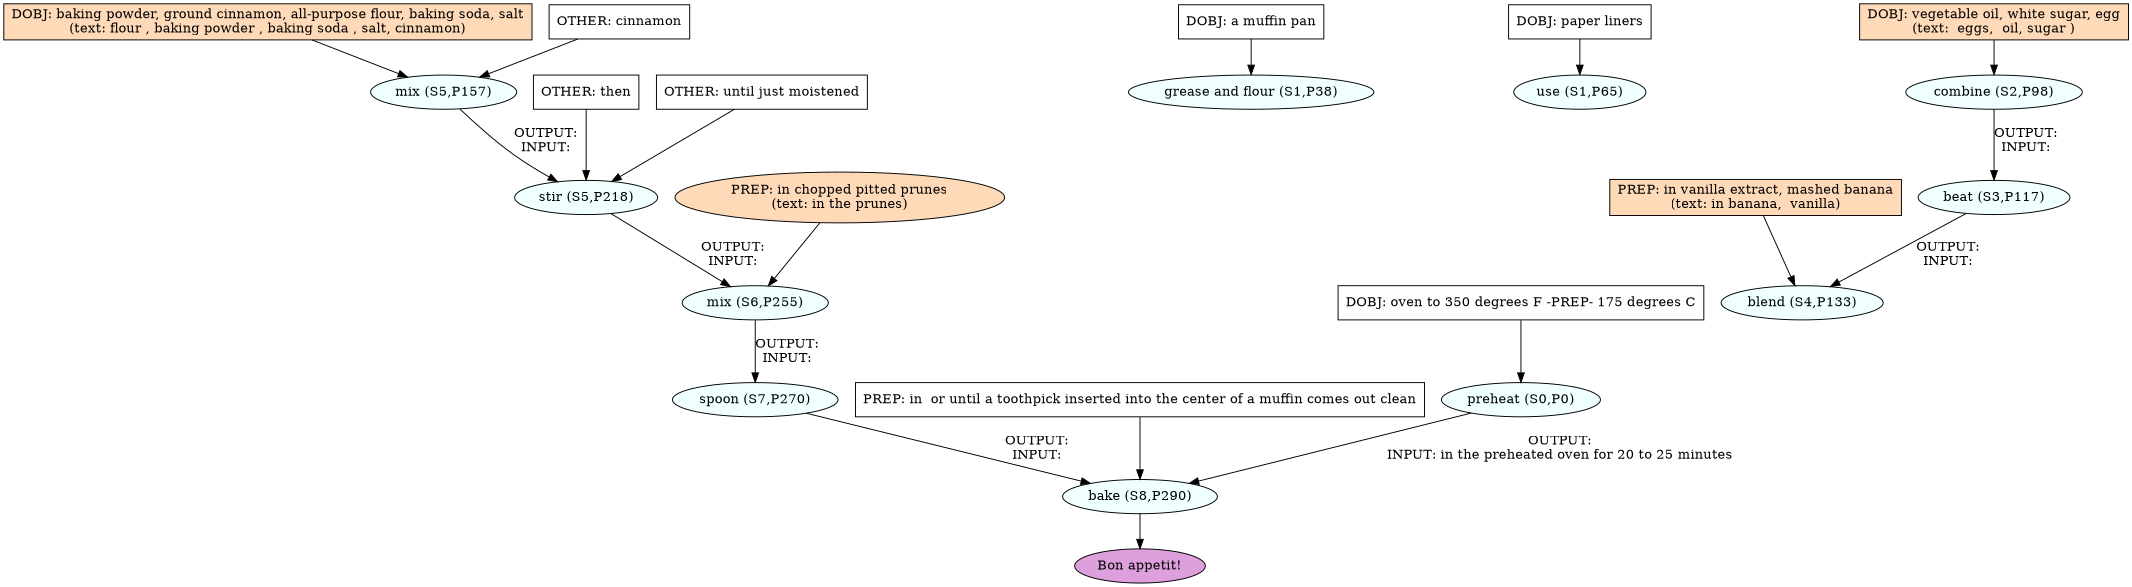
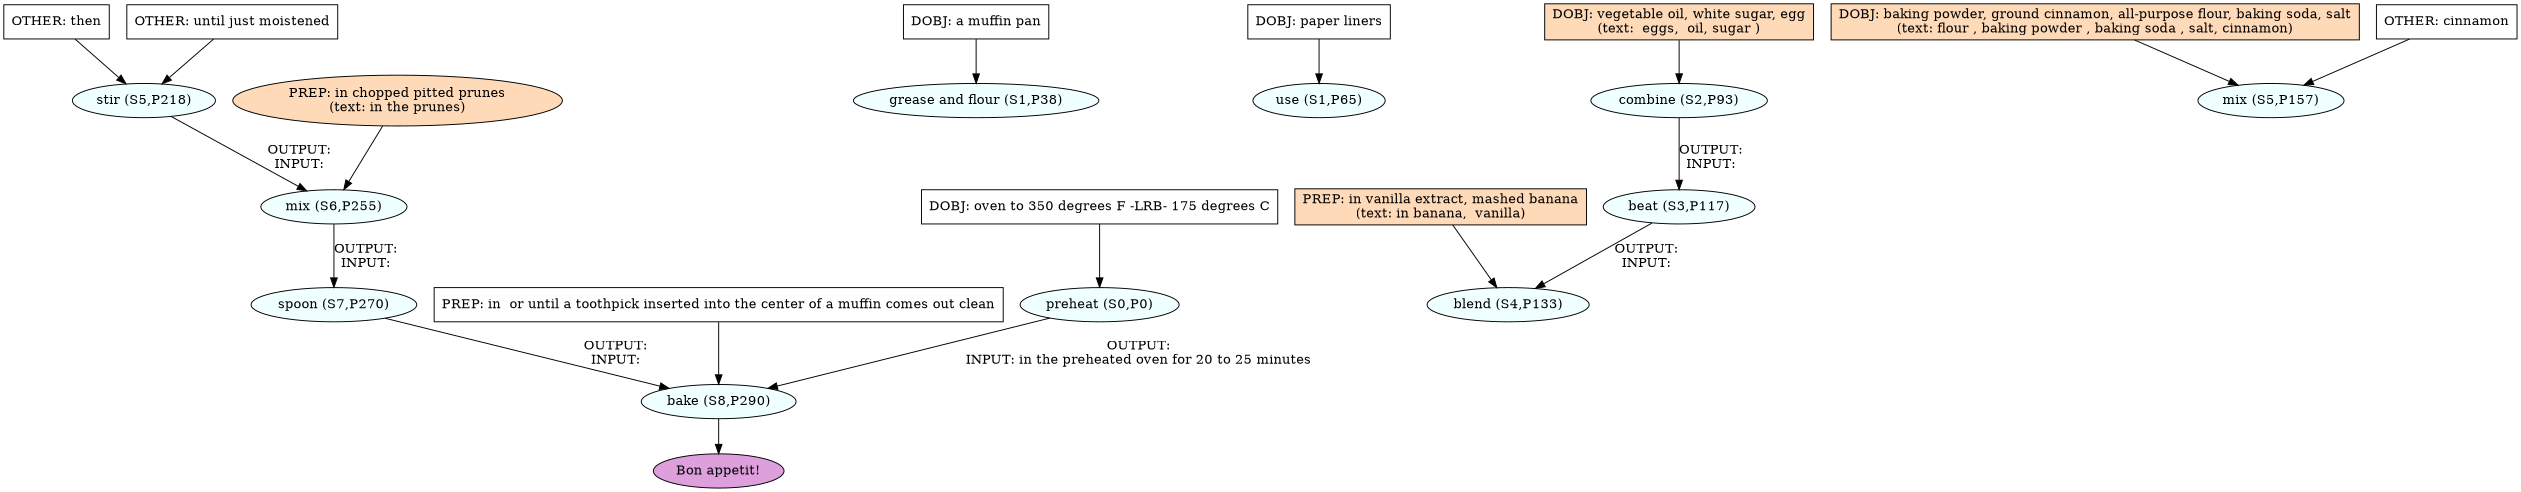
node "combine (S2,P98)": label "combine (S2,P98)" -> "combine (S2,P93)"
edge "mix (S5,P157)" -> "stir (S5,P218)": removed, label "OUTPUT: INPUT:"
node "DOBJ: oven to 350 degrees F -PREP- 175 degrees C": label "DOBJ: oven to 350 degrees F -PREP- 175 degrees C" -> "DOBJ: oven to 350 degrees F -LRB- 175 degrees C"
